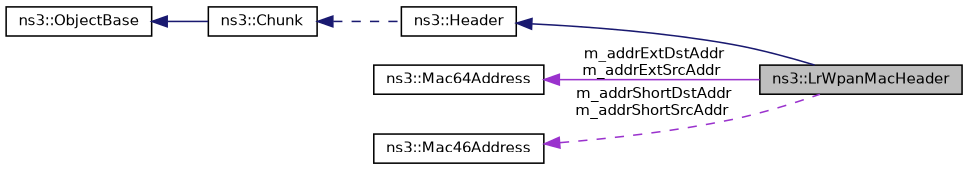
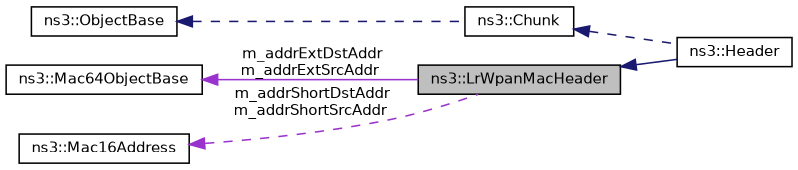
edge "ns3::Chunk" -> "ns3::ObjectBase": style solid -> dashed
edge "ns3::LrWpanMacHeader" -> "ns3::Header": reversed
node "ns3::Mac64Address": label "ns3::Mac64Address" -> "ns3::Mac64ObjectBase"
node "ns3::Mac46Address": label "ns3::Mac46Address" -> "ns3::Mac16Address"
